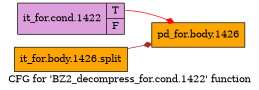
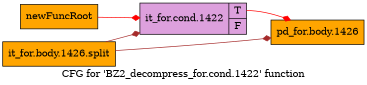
node "newFuncRoot": added
edge "it_for.body.1426.split" -> "it_for.cond.1422": added
